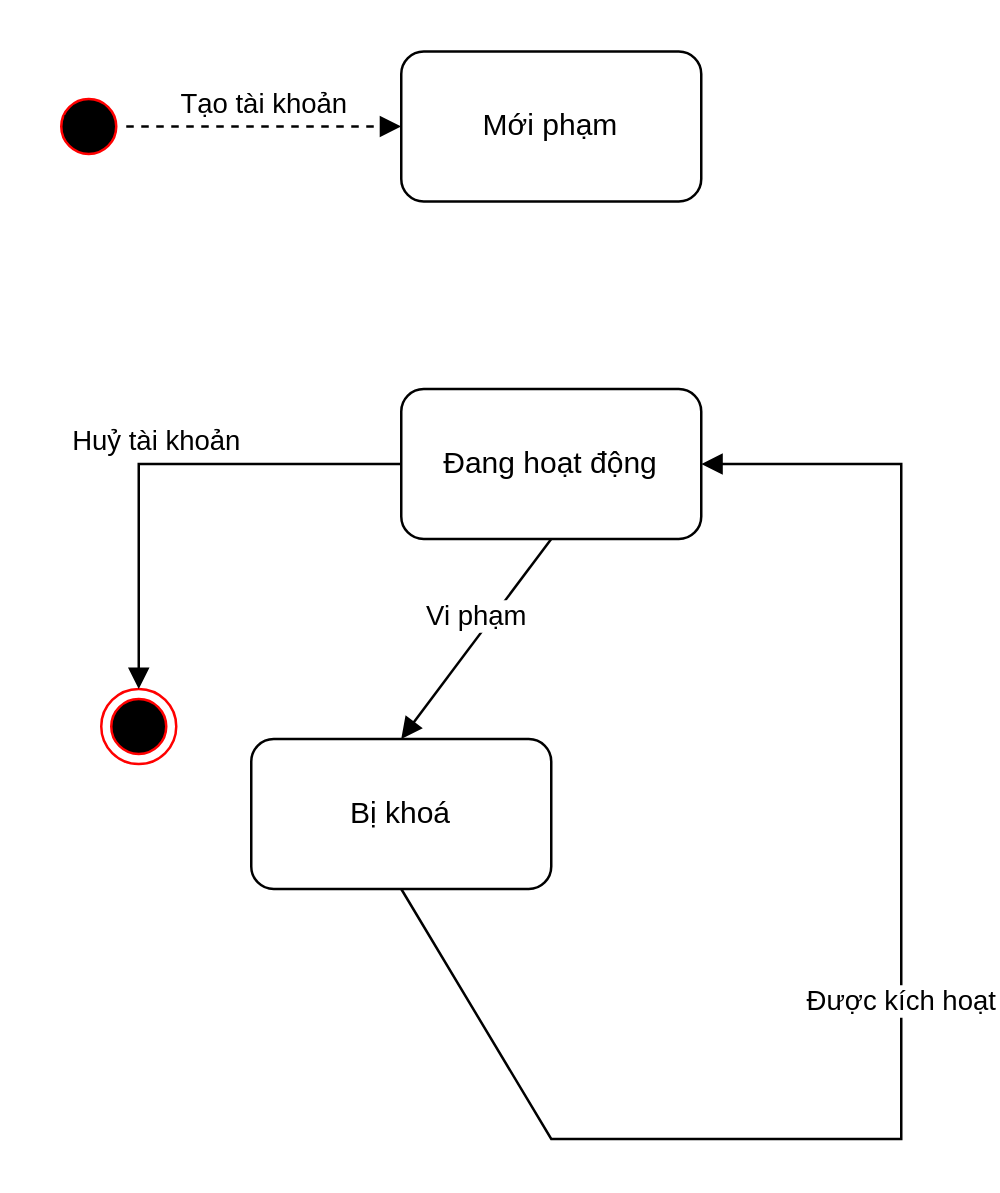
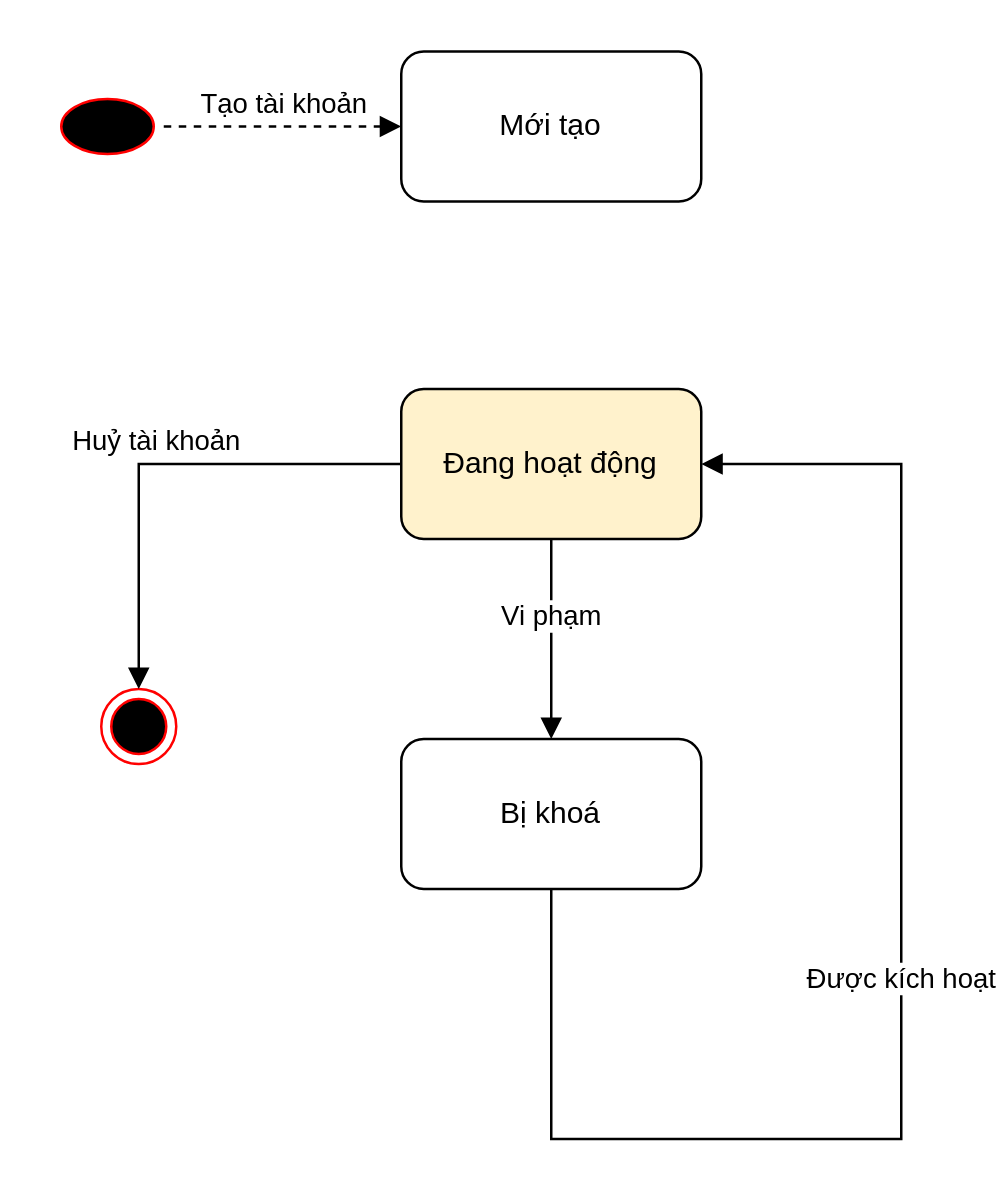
node "Bắt": size 75x75 -> 113x75
node "Mới phạm": label "Mới phạm" -> "Mới tạo"
node "Đang hoạt động": fillcolor #ffffff -> #fff2cc
node "Bị khoá": moved (401, 814) -> (551, 814)
